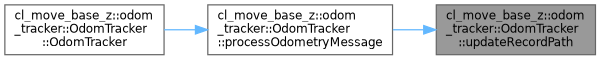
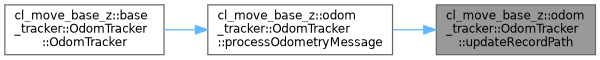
node "cl_move_base_z::odom _tracker::OdomTracker ::OdomTracker": label "cl_move_base_z::odom _tracker::OdomTracker ::OdomTracker" -> "cl_move_base_z::base _tracker::OdomTracker ::OdomTracker"
